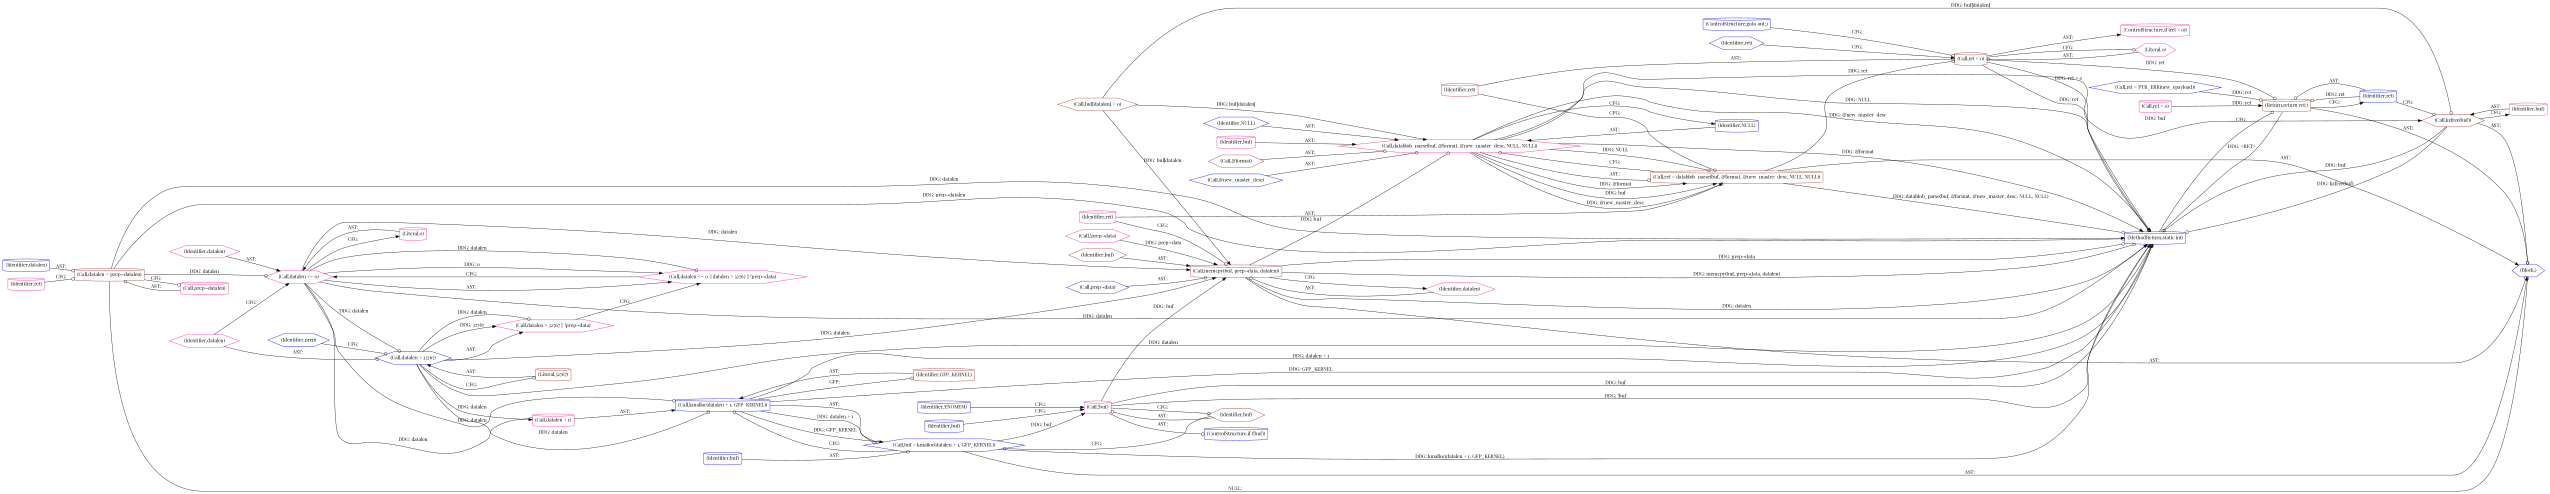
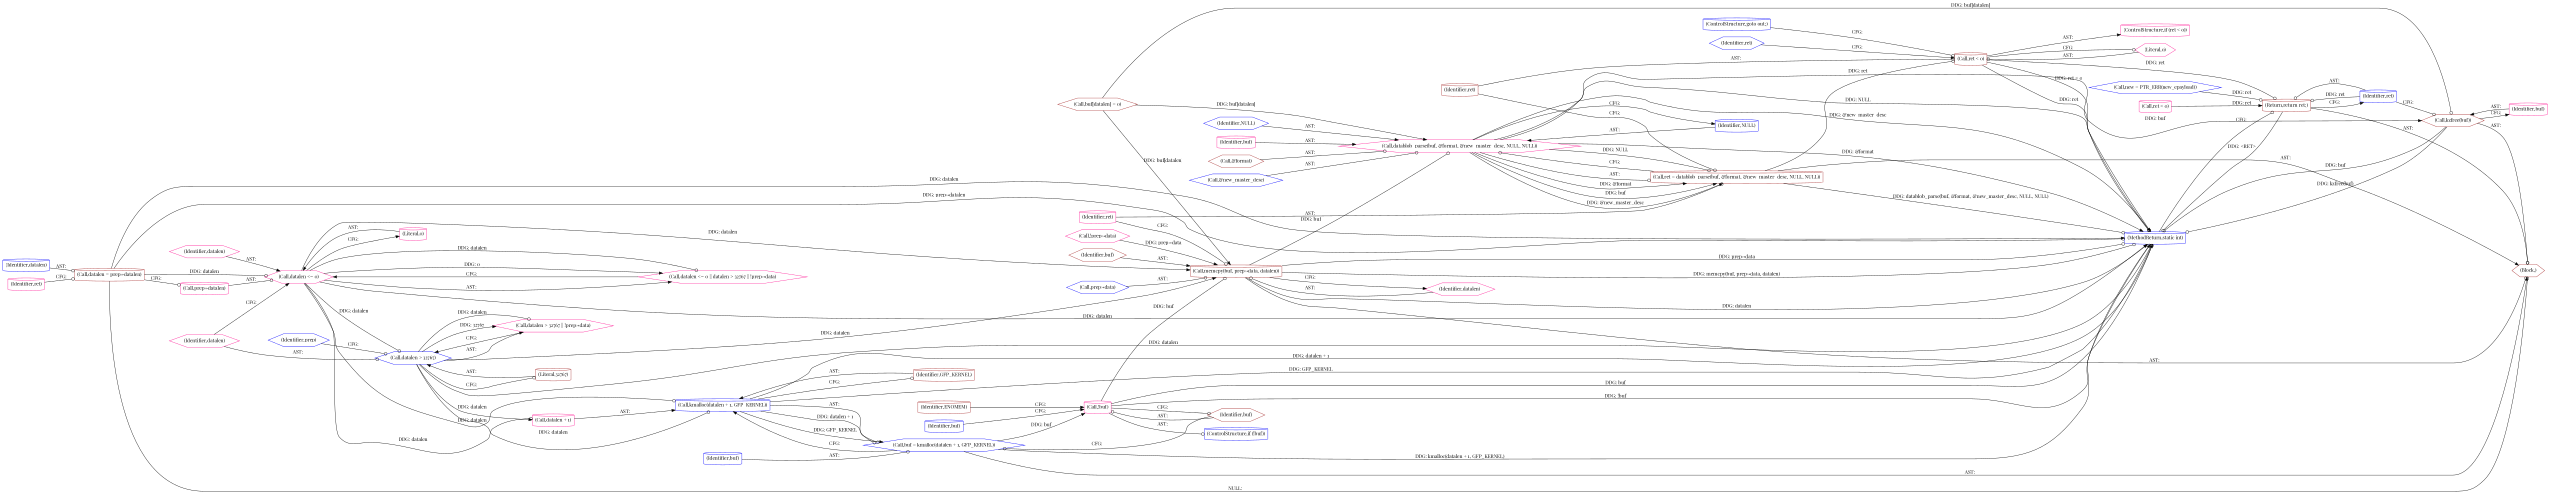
node "(Call,ret = PTR_ERR(new_epayload))": label "(Call,ret = PTR_ERR(new_epayload))" -> "(Call,new = PTR_ERR(new_epayload))"
node "(Block,)": color blue -> brown
edge "(Call,prep->datalen)" -> "(Call,datalen = prep->datalen)": now "(Call,prep->datalen)" -> "(Call,datalen <= 0)"
edge "(Call,datalen > 32767 || !prep->data)" -> "(Call,datalen <= 0 || datalen > 32767 || !prep->data)": now "(Call,datalen > 32767 || !prep->data)" -> "(Call,datalen > 32767)"
edge "(Call,!buf)" -> "(Call,memcpy(buf, prep->data, datalen))": arrowhead normal -> odot
edge "(Call,kmalloc(datalen + 1, GFP_KERNEL))" -> "(Identifier,GFP_KERNEL)": label "GFP: " -> "CFG: "
node "(Identifier,ENOMEM)": color blue -> brown
edge "(Call,buf = kmalloc(datalen + 1, GFP_KERNEL))" -> "(Call,kmalloc(datalen + 1, GFP_KERNEL))": arrowhead odot -> normal
